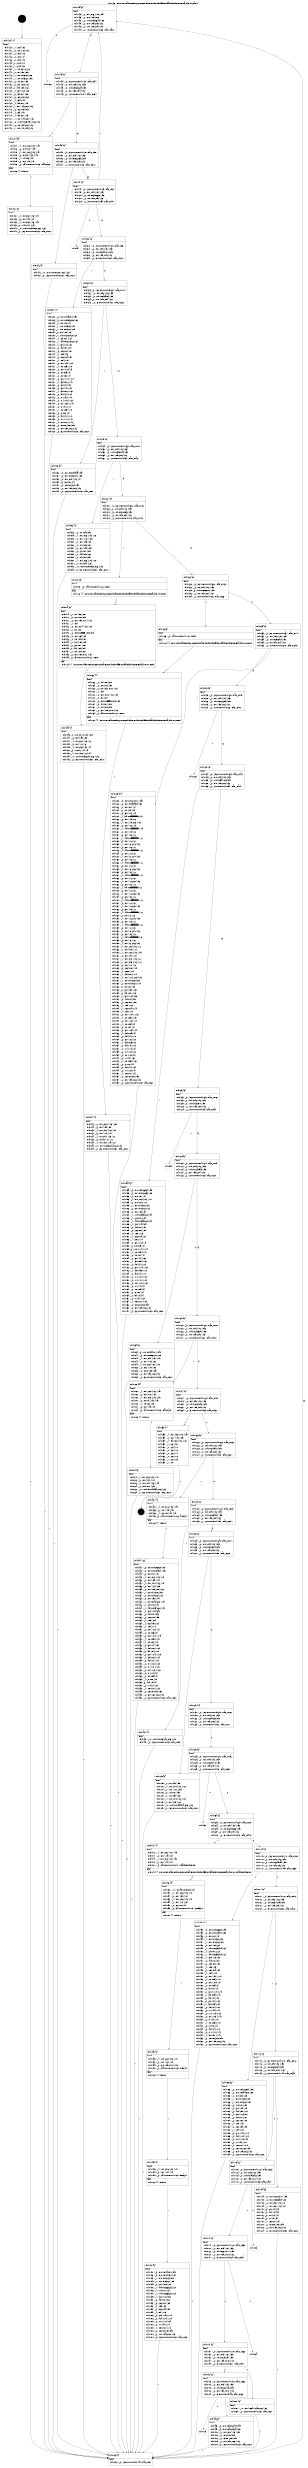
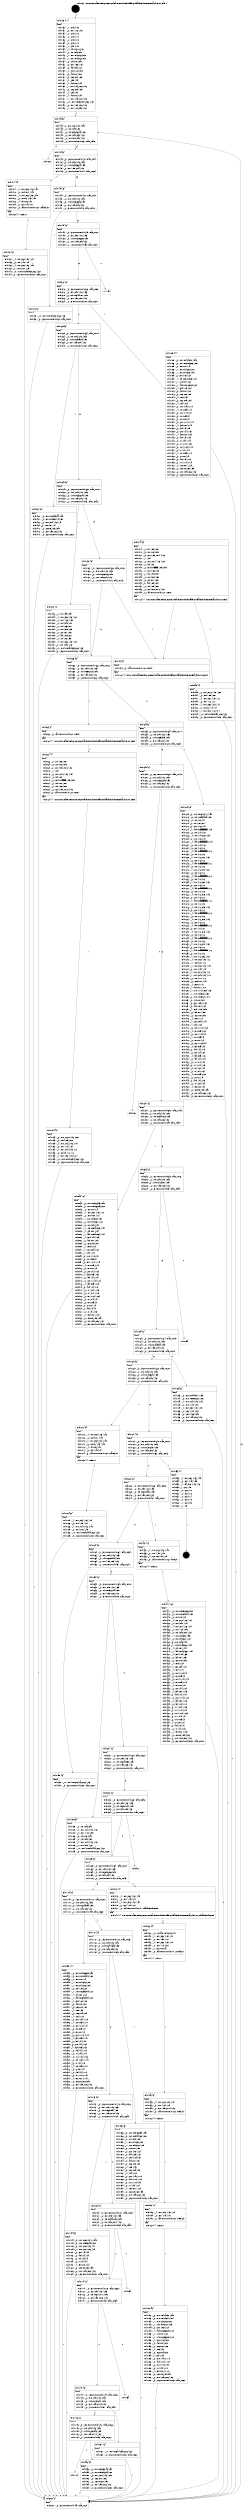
edge "0x4014f7 [28]" -> "0x40149f [32]": now "0x401430 [111]" -> "0x40149f [32]"
edge "0x401b75 [5]" -> "0x401b7a [52]": reversed
